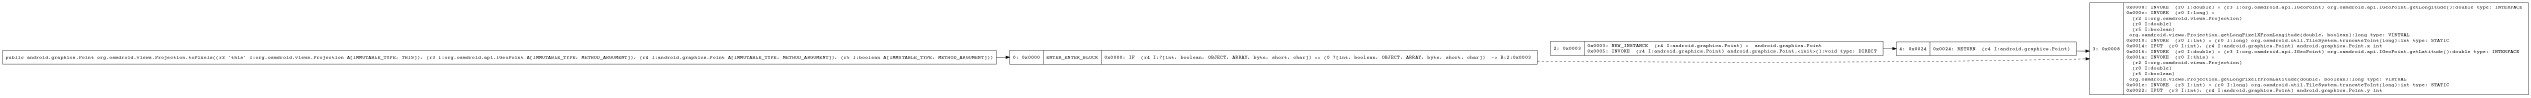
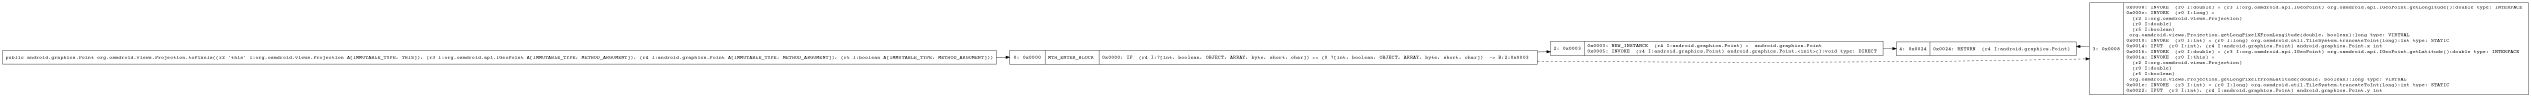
edge "4: 0x0024" -> "3: 0x0008": reversed
edge "0: 0x0000" -> "2: 0x0003": added
node "0: 0x0000": text "ENTER_ENTER_BLOCK" -> "MTH_ENTER_BLOCK"
